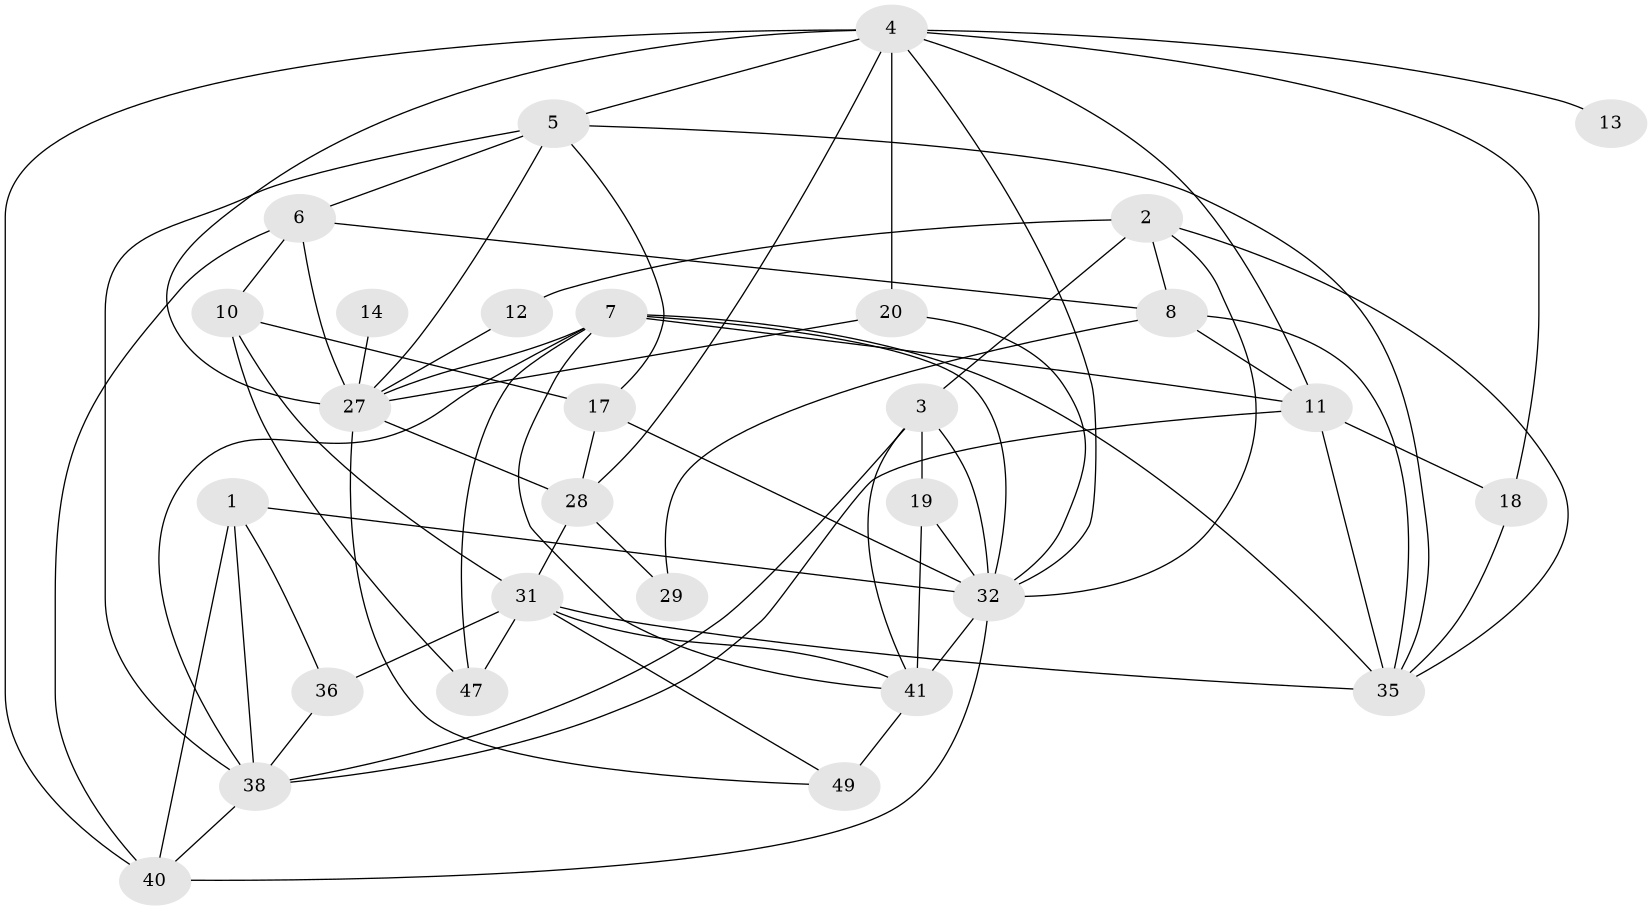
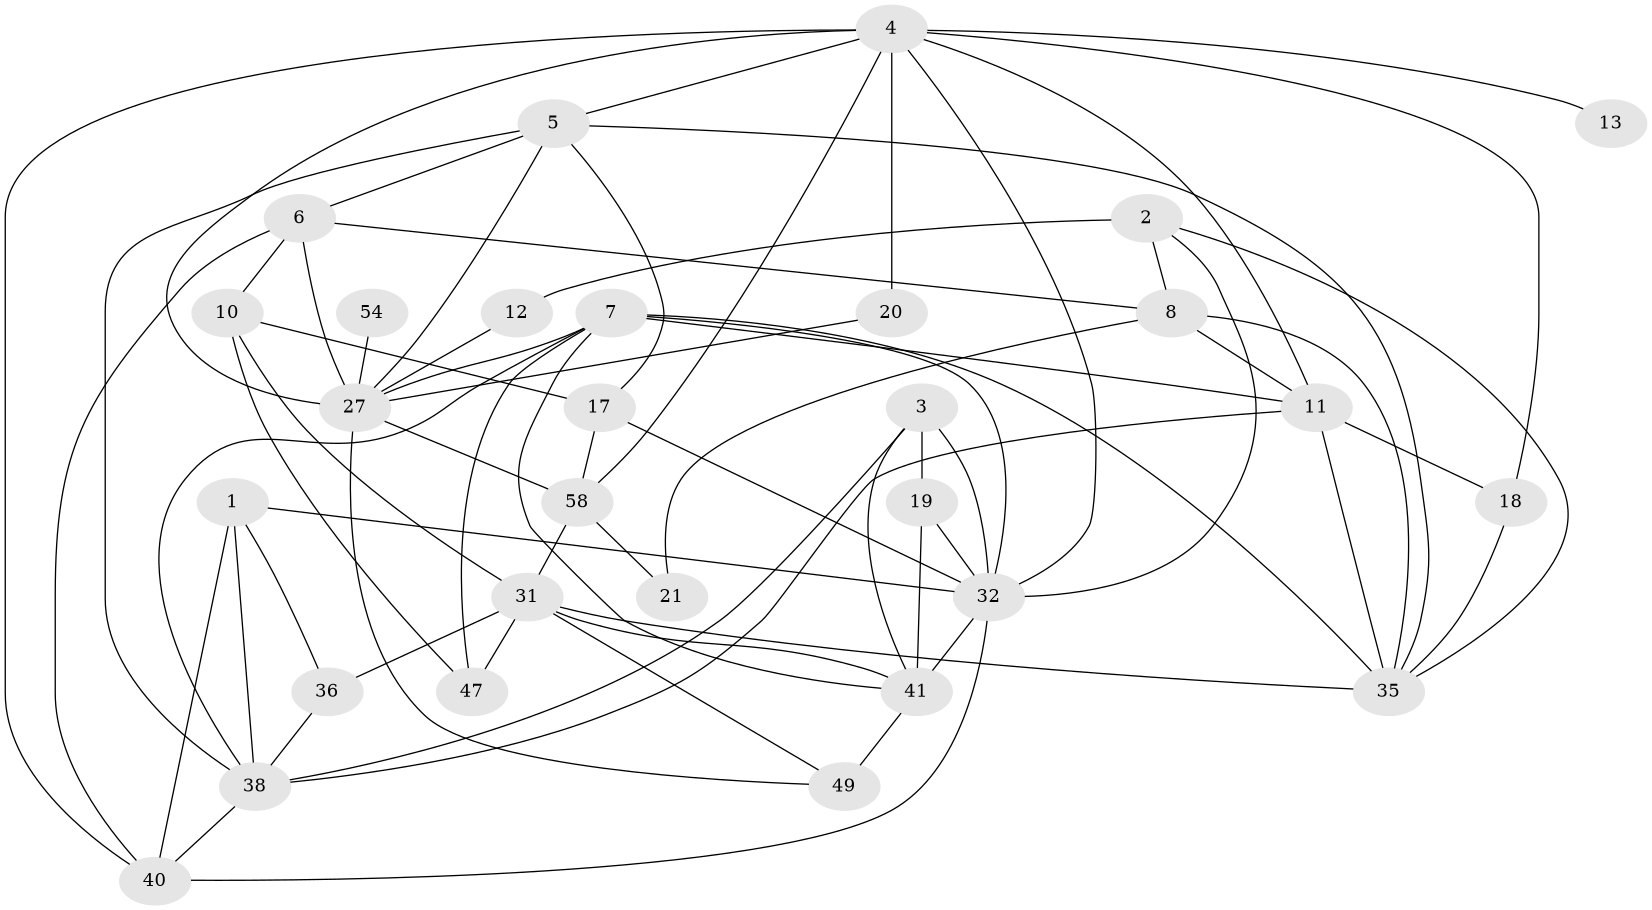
node "14": label "14" -> "54"
edge "2" -- "3": removed
edge "20" -- "32": removed
node "28": label "28" -> "58"
node "29": label "29" -> "21"
